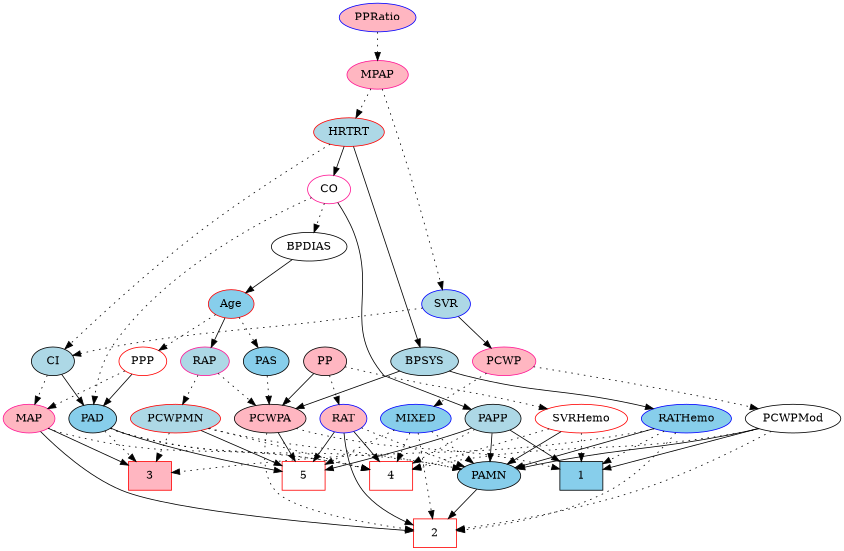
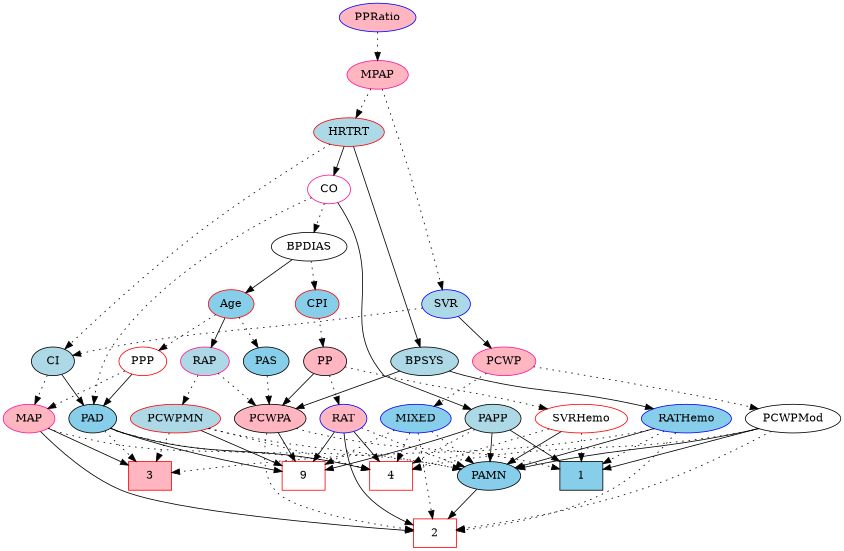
node "CPI": added
edge "PAD" -> "4": style dotted -> solid
node "5": label "5" -> "9"
